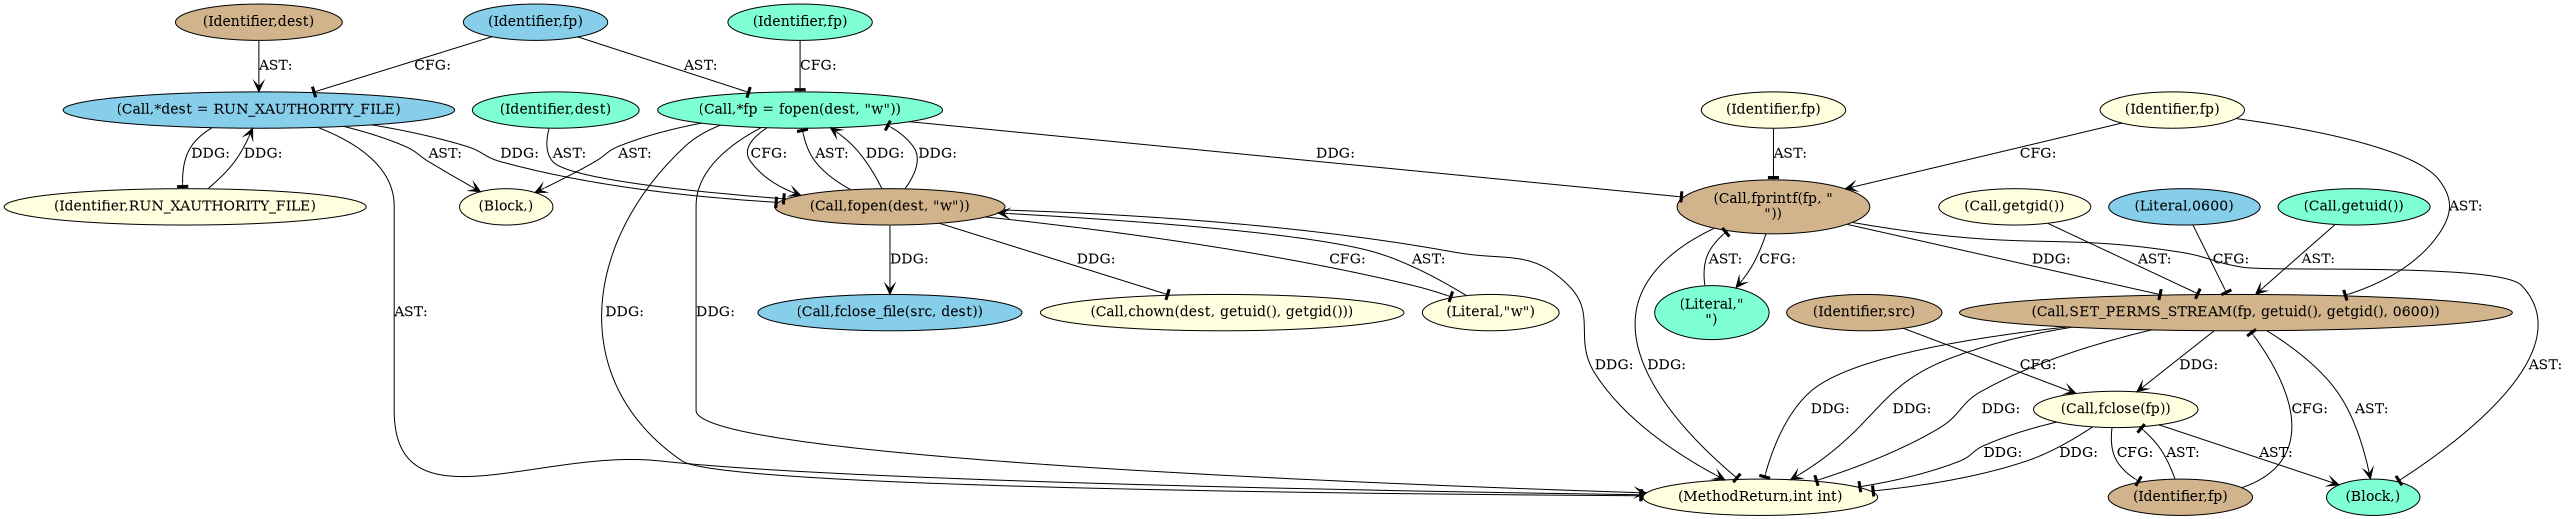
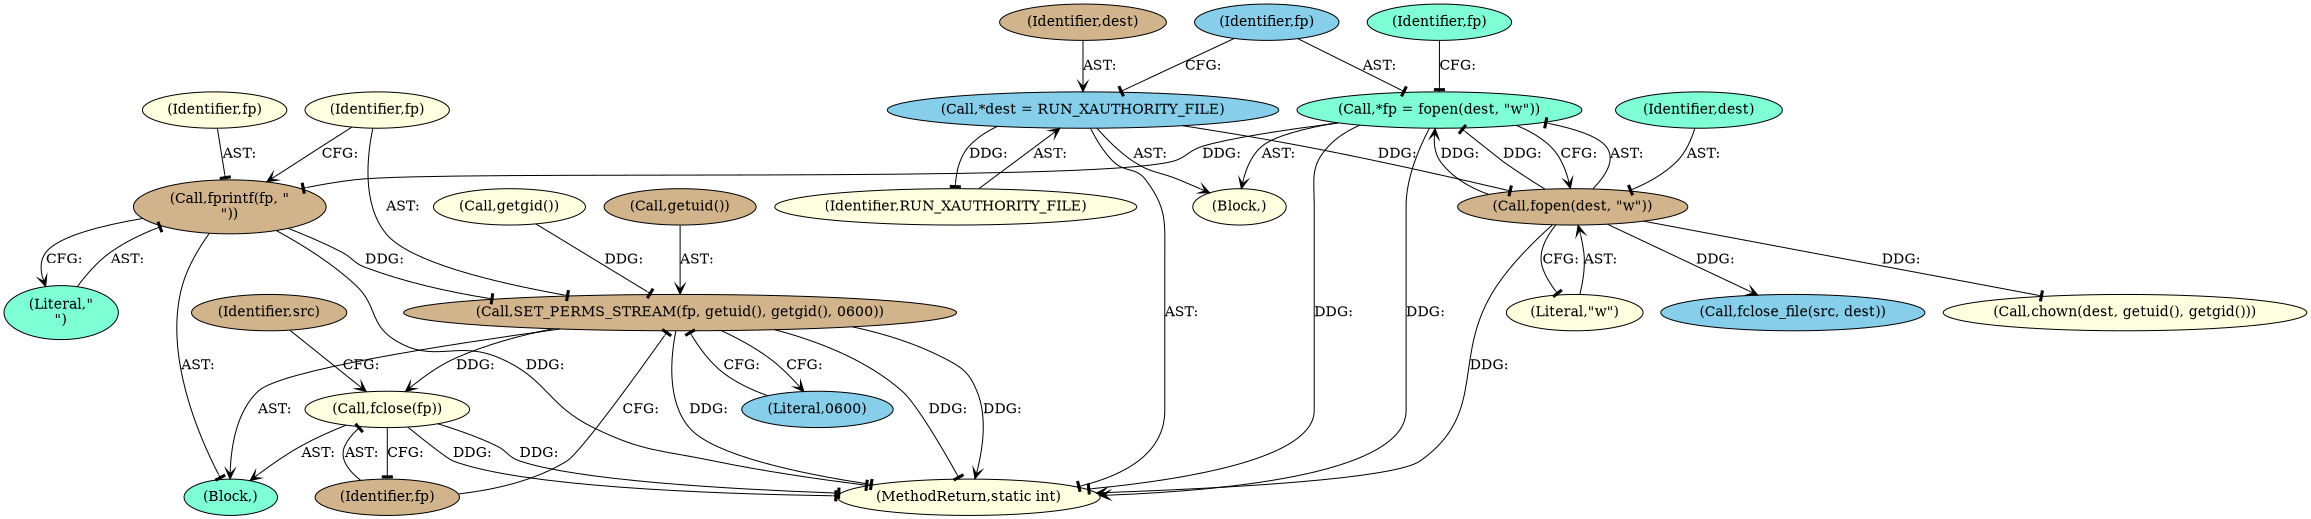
edge "(Identifier,RUN_XAUTHORITY_FILE)" -> "(Call,*dest = RUN_XAUTHORITY_FILE)": label "DDG: " -> "AST: "
node "(Call,getuid())": fillcolor aquamarine -> tan
edge "(Call,getgid())" -> "(Call,SET_PERMS_STREAM(fp, getuid(), getgid(), 0600))": label "AST: " -> "DDG: "
edge "(Call,SET_PERMS_STREAM(fp, getuid(), getgid(), 0600))" -> "(Literal,0600)": added, label "CFG:"
node "(MethodReturn,int int)": label "(MethodReturn,int int)" -> "(MethodReturn,static int)"
